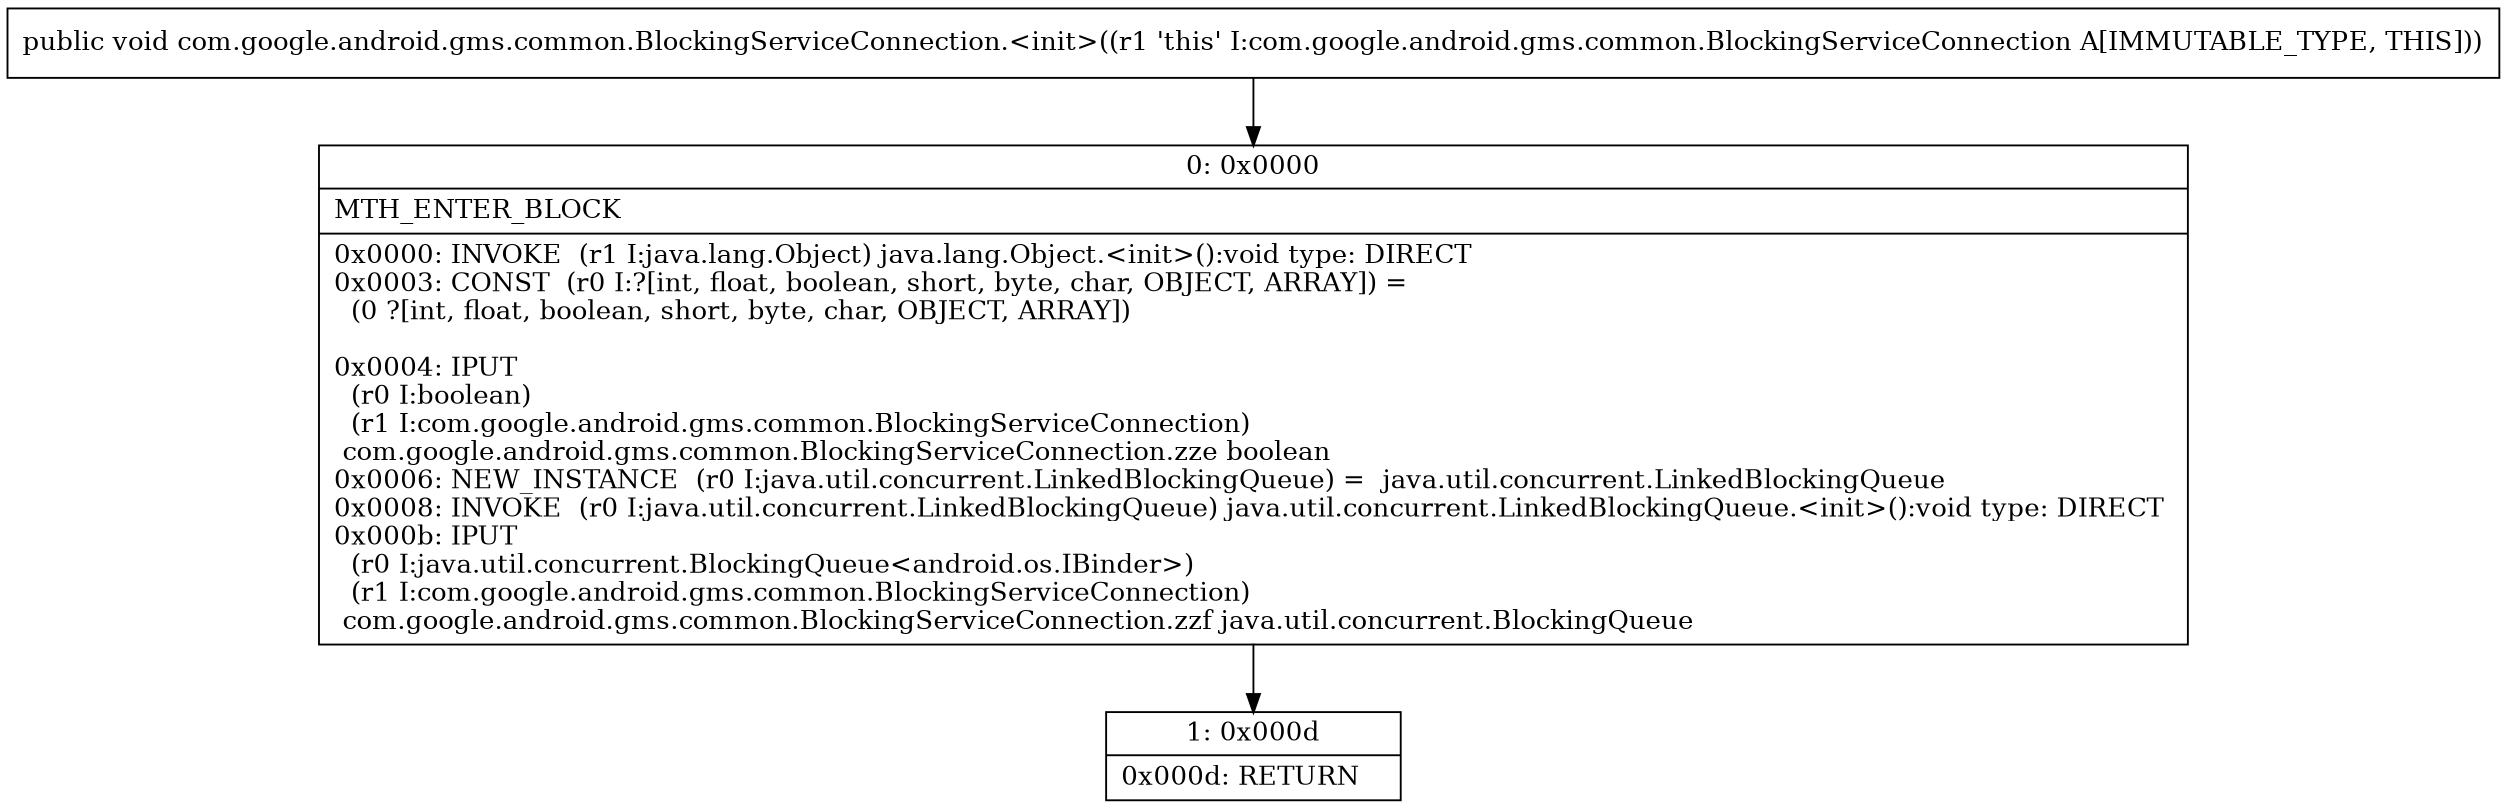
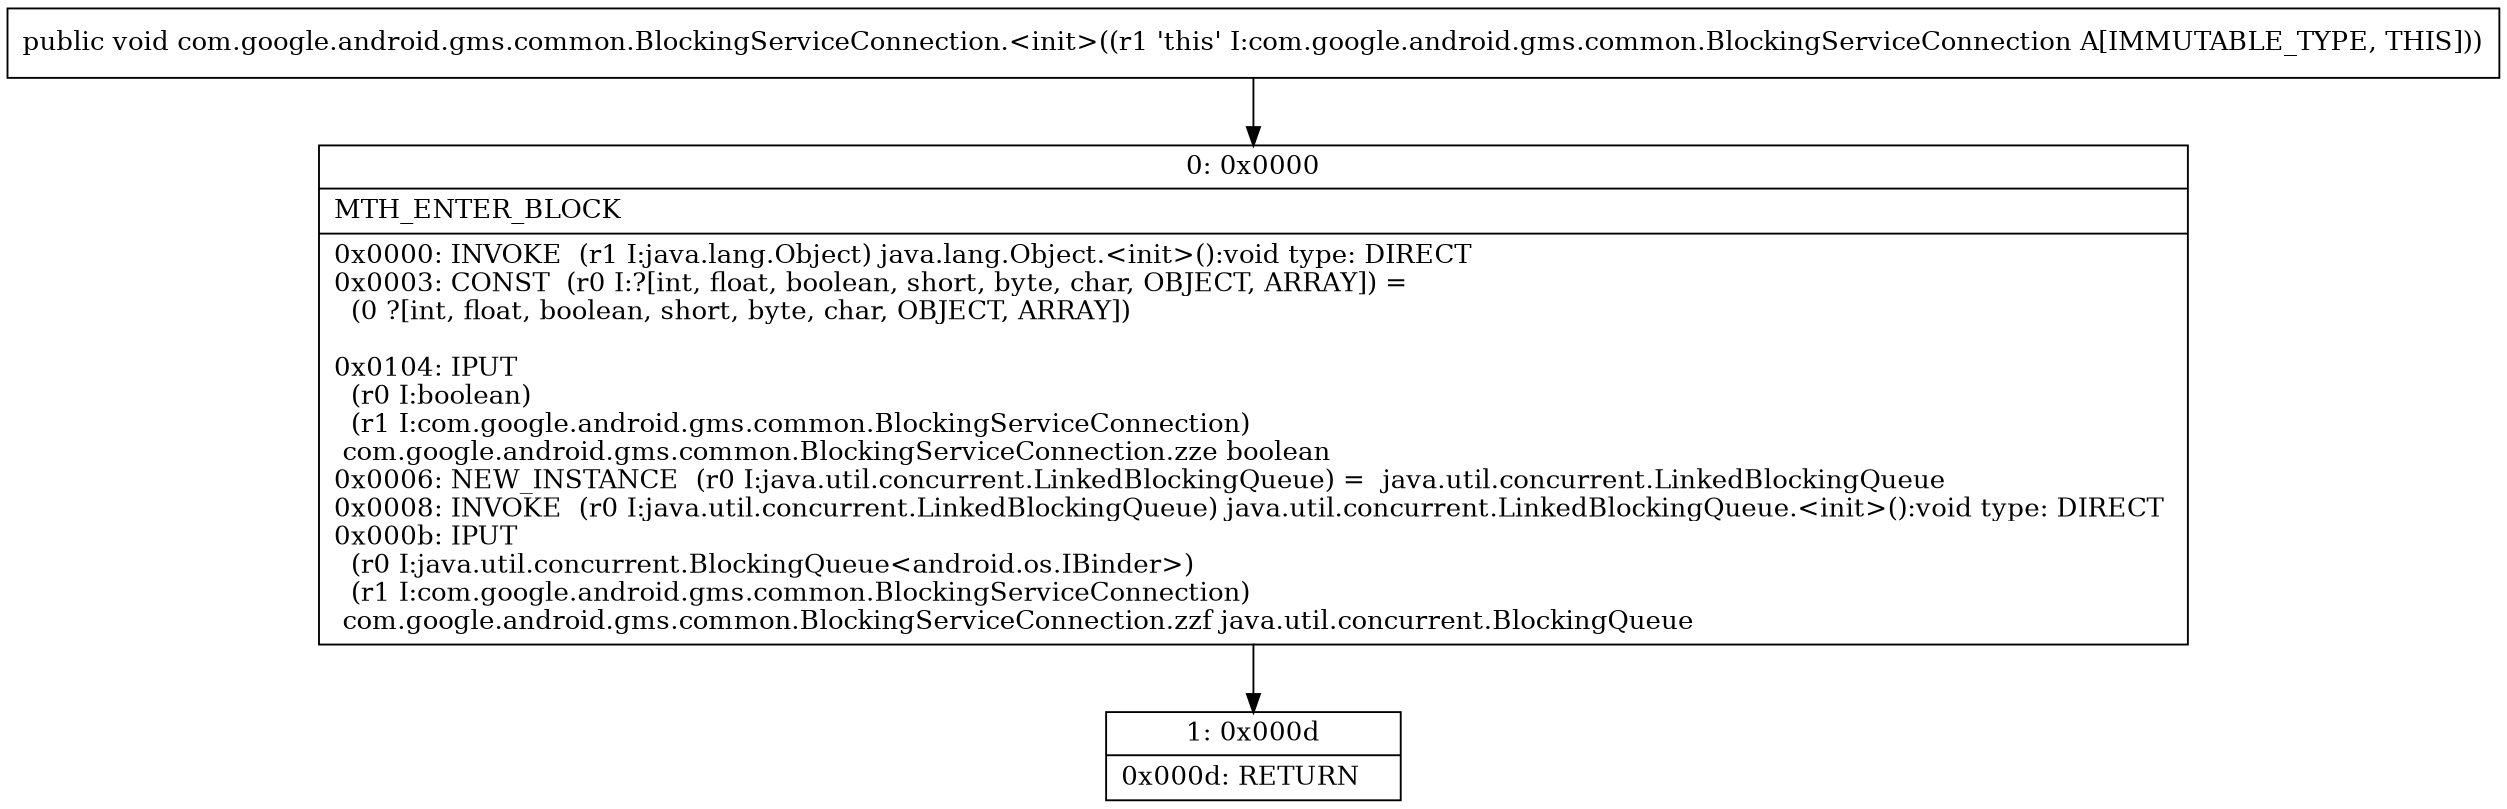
node "0: 0x0000": text "0x0004: IPUT" -> "0x0104: IPUT"
